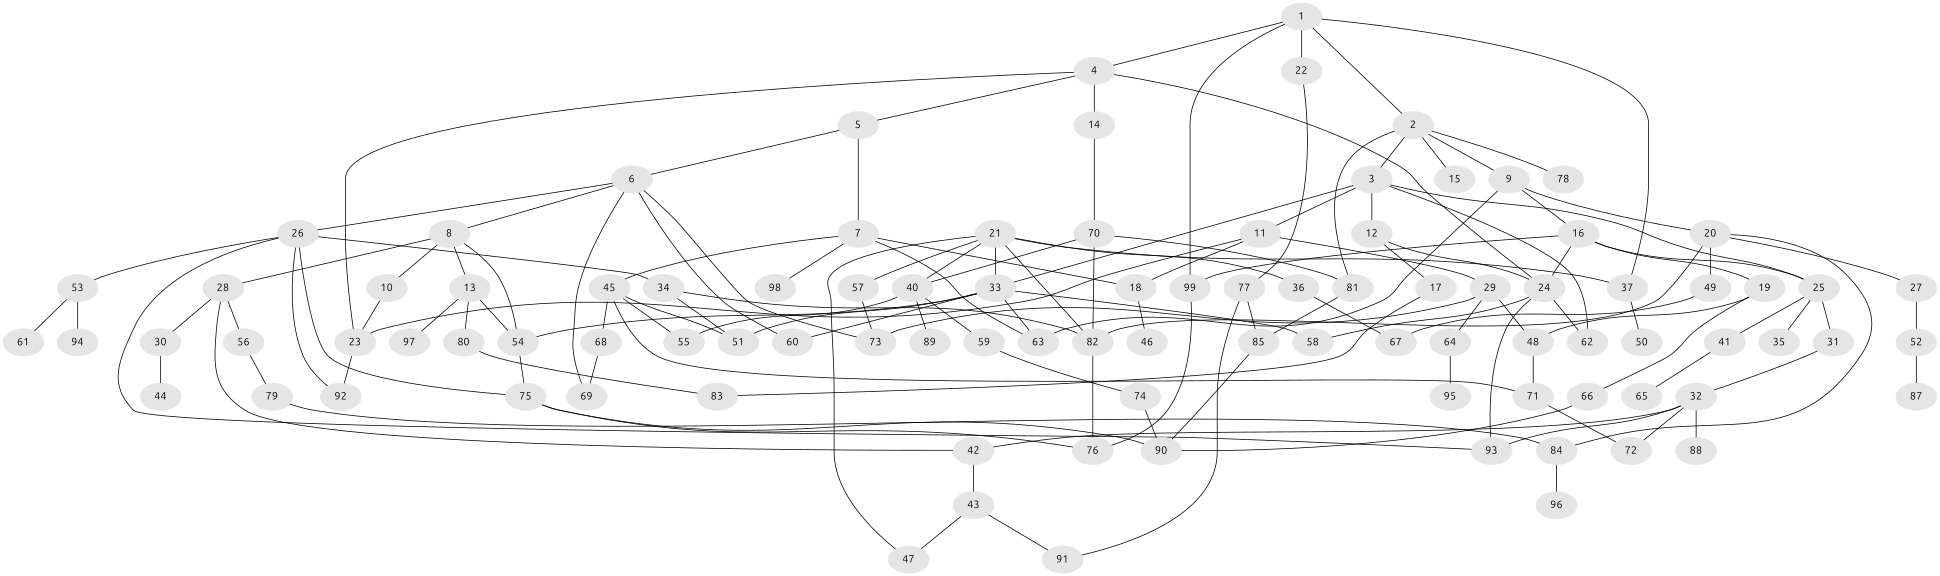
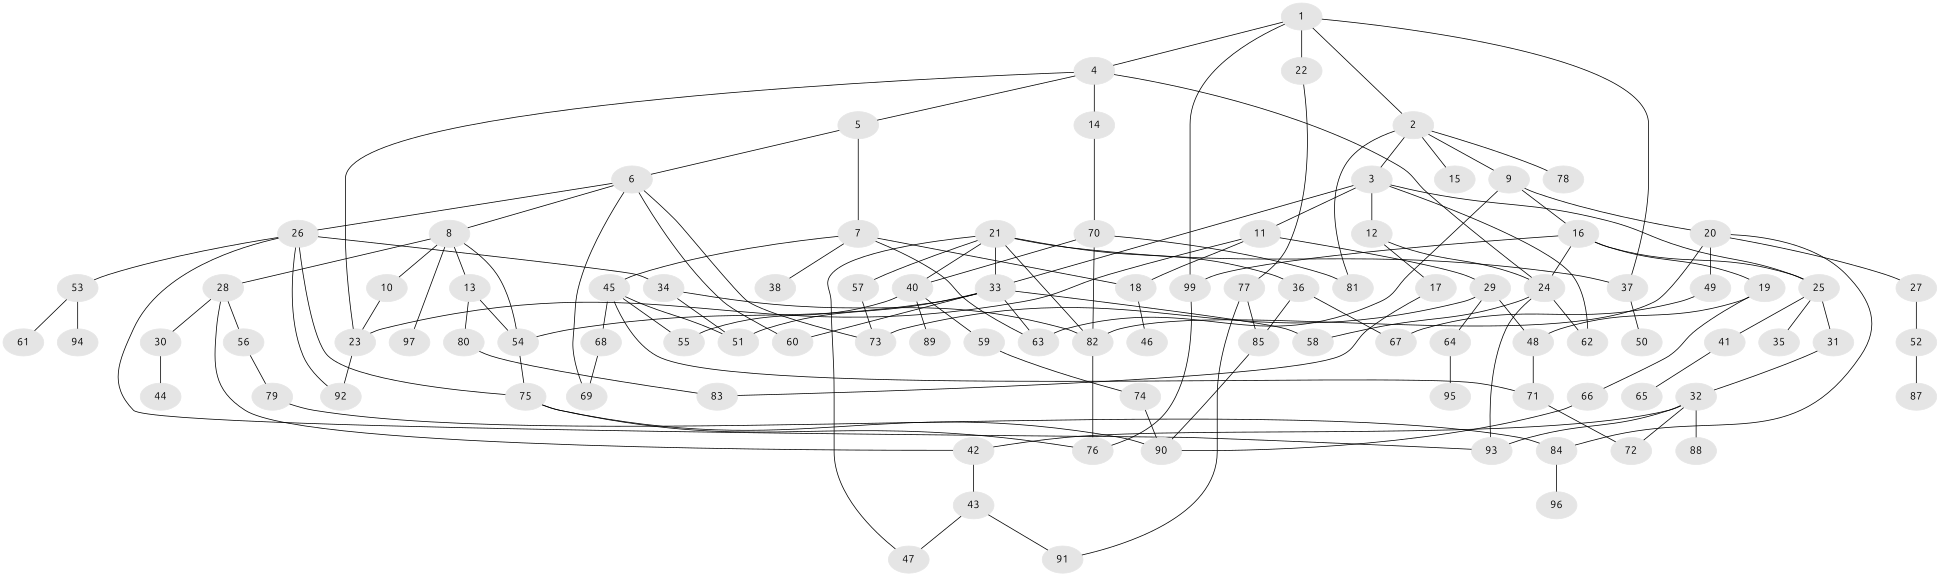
node "98": label "98" -> "38"
edge "13" -- "97": now "8" -- "97"
edge "81" -- "85": now "36" -- "85"
